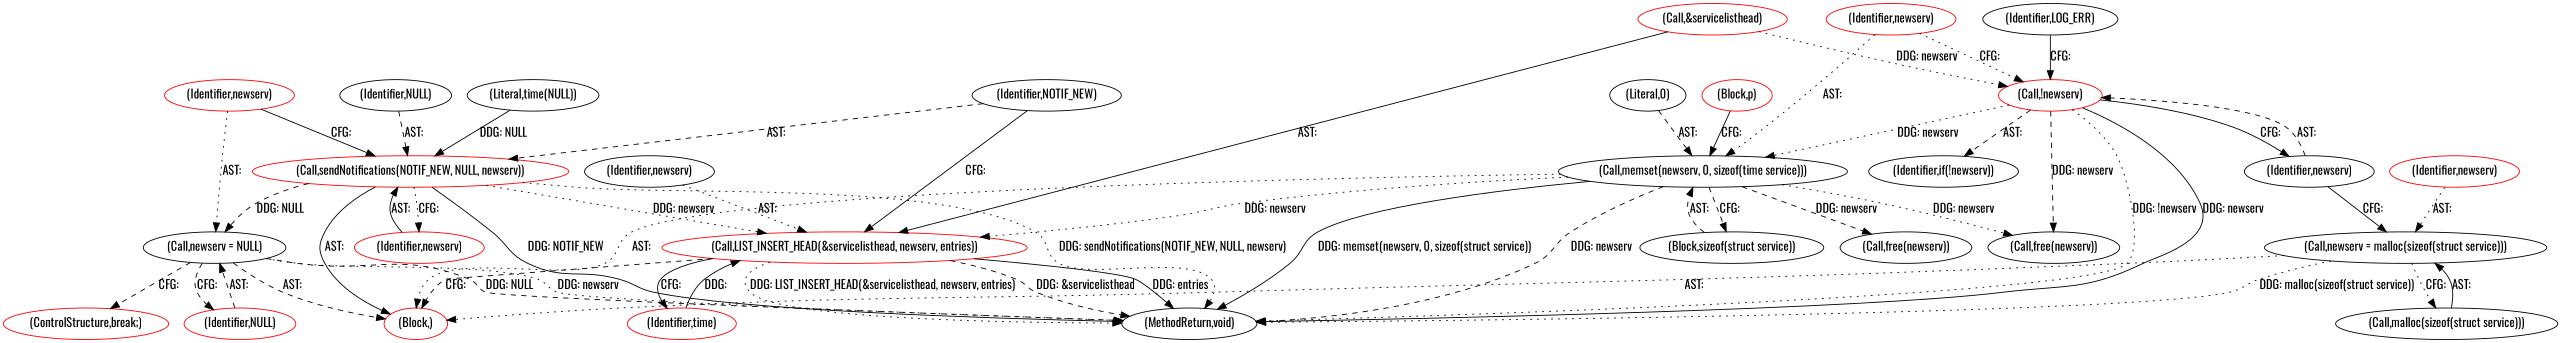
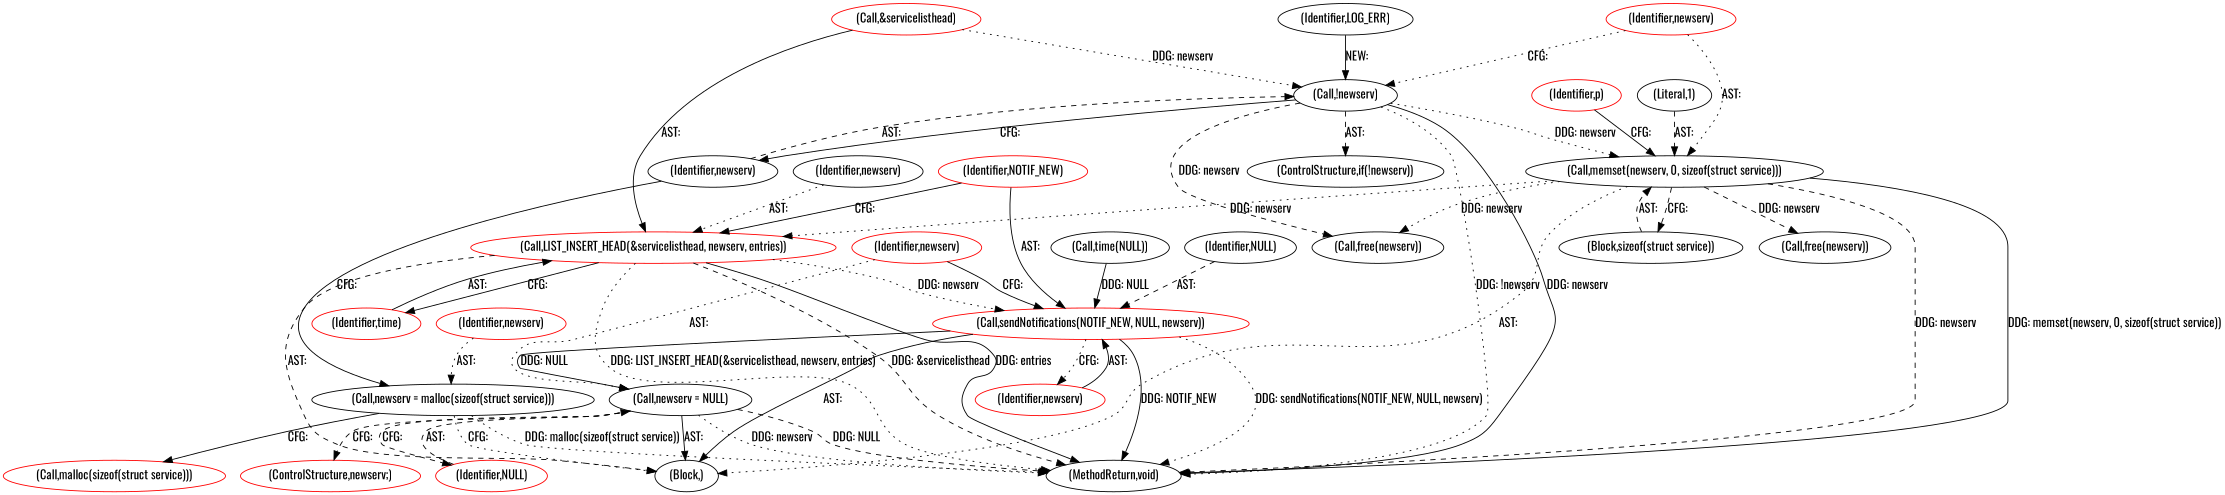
edge "(Identifier,LOG_ERR)" -> "(Call,!newserv)": label "CFG: " -> "NEW: "
node "(Literal,time(NULL))": label "(Literal,time(NULL))" -> "(Call,time(NULL))"
node "(Identifier,NOTIF_NEW)": color black -> red
node "(Literal,0)": label "(Literal,0)" -> "(Literal,1)"
node "(Block,p)": label "(Block,p)" -> "(Identifier,p)"
node "(Call,!newserv)": color red -> black
edge "(Identifier,NOTIF_NEW)" -> "(Call,sendNotifications(NOTIF_NEW, NULL, newserv))": style dashed -> solid
node "(Call,memset(newserv, 0, sizeof(time service)))": label "(Call,memset(newserv, 0, sizeof(time service)))" -> "(Call,memset(newserv, 0, sizeof(struct service)))"
node "(Identifier,if(!newserv))": label "(Identifier,if(!newserv))" -> "(ControlStructure,if(!newserv))"
edge "(Call,sendNotifications(NOTIF_NEW, NULL, newserv))" -> "(Call,newserv = NULL)": style dashed -> solid
edge "(Call,sendNotifications(NOTIF_NEW, NULL, newserv))" -> "(Call,LIST_INSERT_HEAD(&servicelisthead, newserv, entries))": reversed
edge "(Call,newserv = malloc(sizeof(struct service)))" -> "(Call,malloc(sizeof(struct service)))": style dotted -> solid
edge "(Call,LIST_INSERT_HEAD(&servicelisthead, newserv, entries))" -> "(Block,)": label "CFG: " -> "AST: "
edge "(Identifier,time)" -> "(Call,LIST_INSERT_HEAD(&servicelisthead, newserv, entries))": label "DDG: " -> "AST: "
edge "(Call,newserv = malloc(sizeof(struct service)))" -> "(Block,)": label "AST: " -> "CFG: "
edge "(Call,malloc(sizeof(struct service)))" -> "(Call,newserv = malloc(sizeof(struct service)))": removed, label "AST:"
edge "(Call,newserv = NULL)" -> "(Block,)": style dashed -> solid
node "(ControlStructure,break;)": label "(ControlStructure,break;)" -> "(ControlStructure,newserv;)"
node "(Block,)": color red -> black
node "(Call,malloc(sizeof(struct service)))": color black -> red
